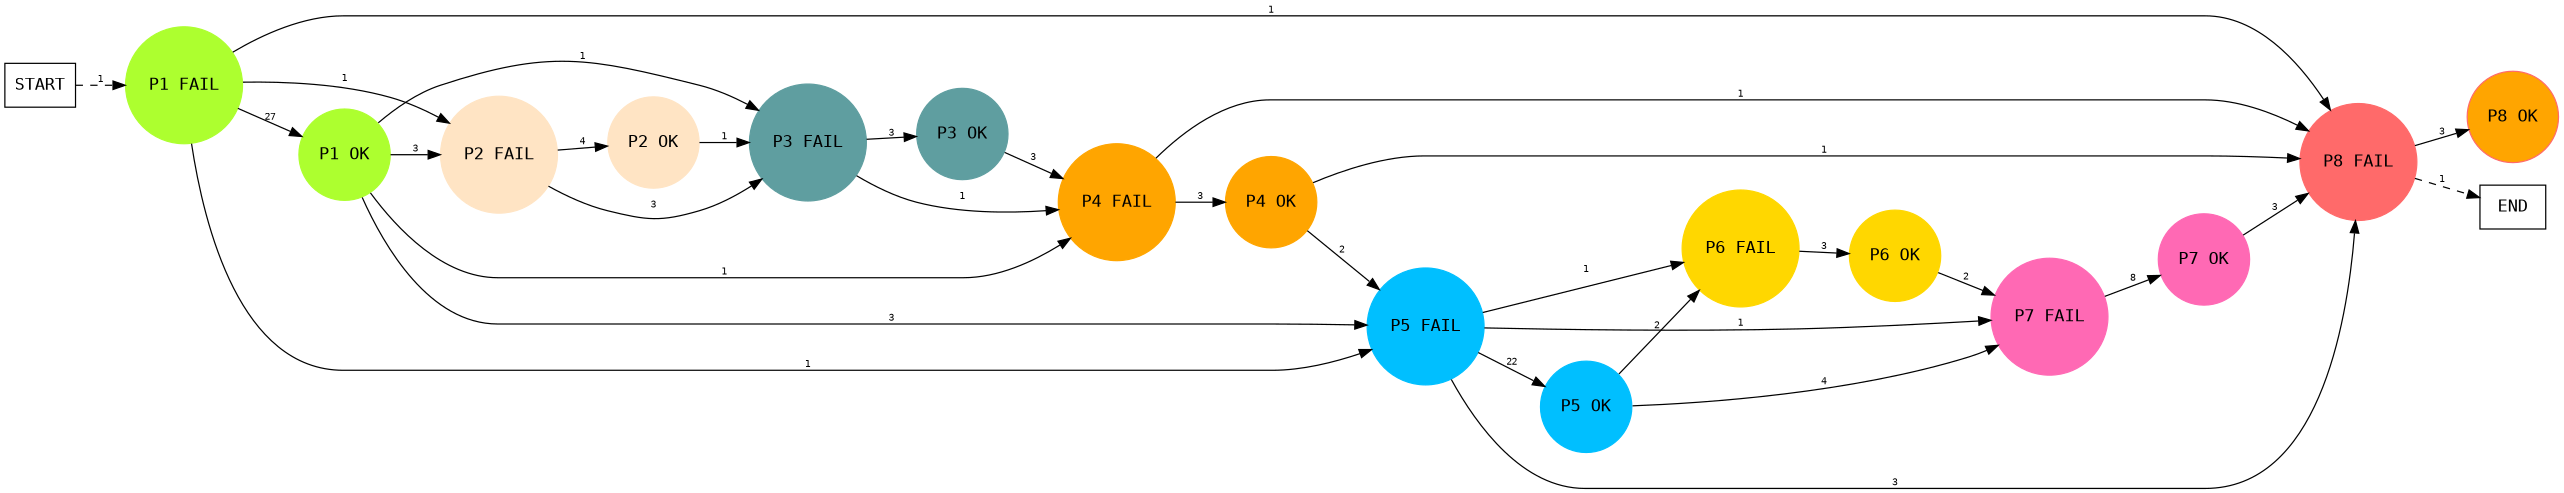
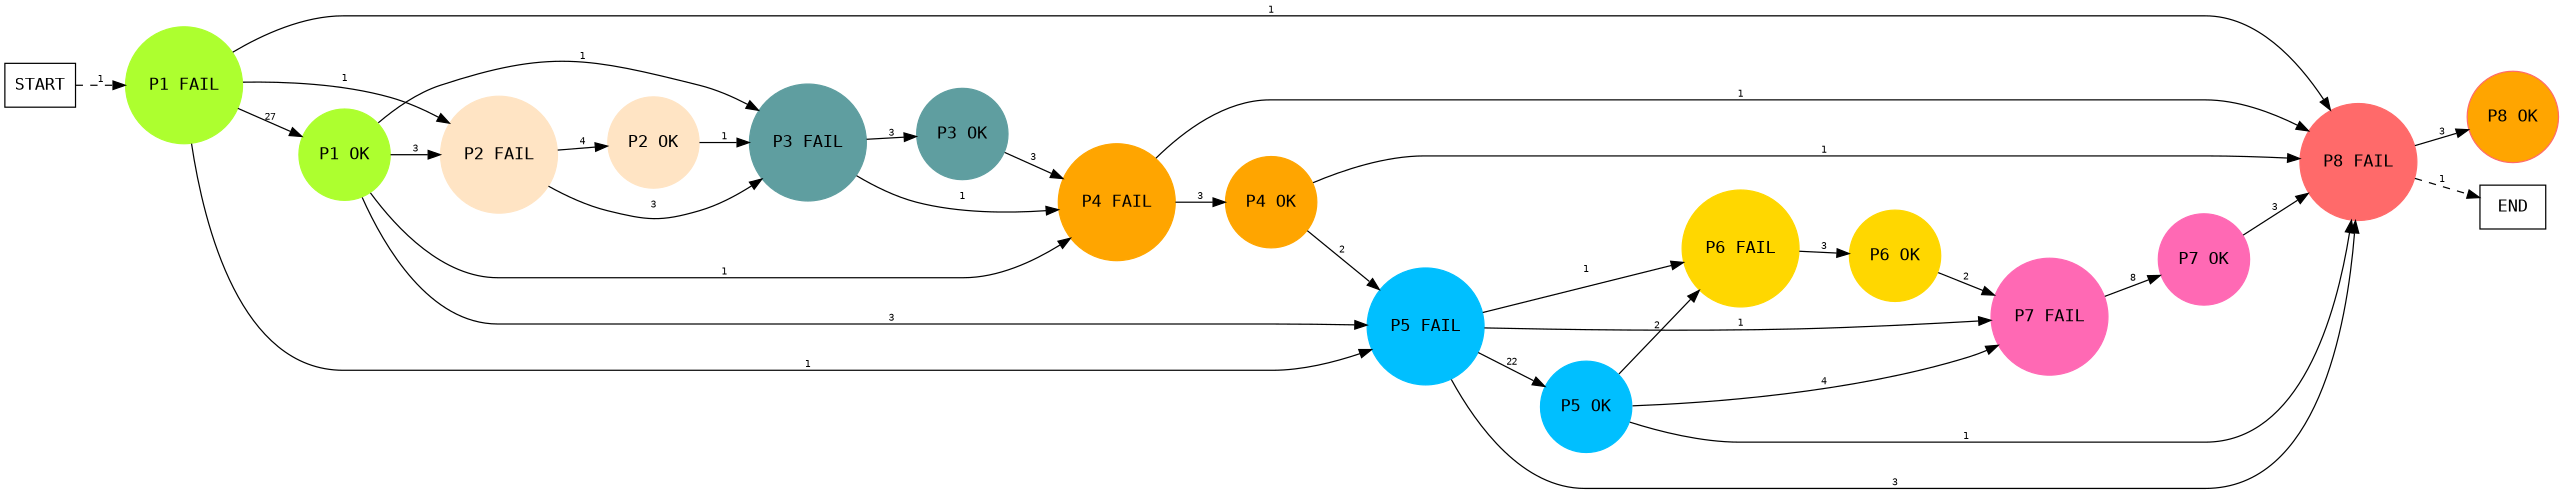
edge "P5 OK" -> "P8 FAIL": added, label "1"
